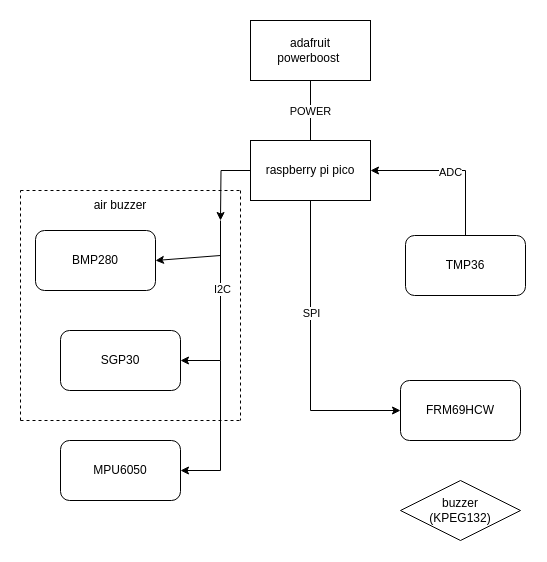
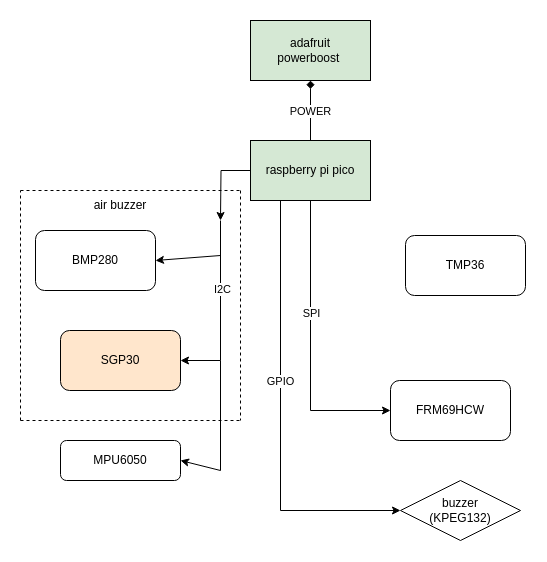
node "adafruit powerboost": fillcolor #ffffff -> #d5e8d4
edge "adafruit powerboost" -- "raspberry pi pico": arrowhead none -> diamond
node "raspberry pi pico": fillcolor #ffffff -> #d5e8d4
edge "TMP36" -> "raspberry pi pico": removed, label "ADC"
node "SGP30": fillcolor #ffffff -> #ffe6cc
node "FRM69HCW": moved (461, 411) -> (451, 411)
edge "raspberry pi pico" -> "buzzer (KPEG132)": added, label "GPIO"
node "MPU6050": size 120x60 -> 120x40
